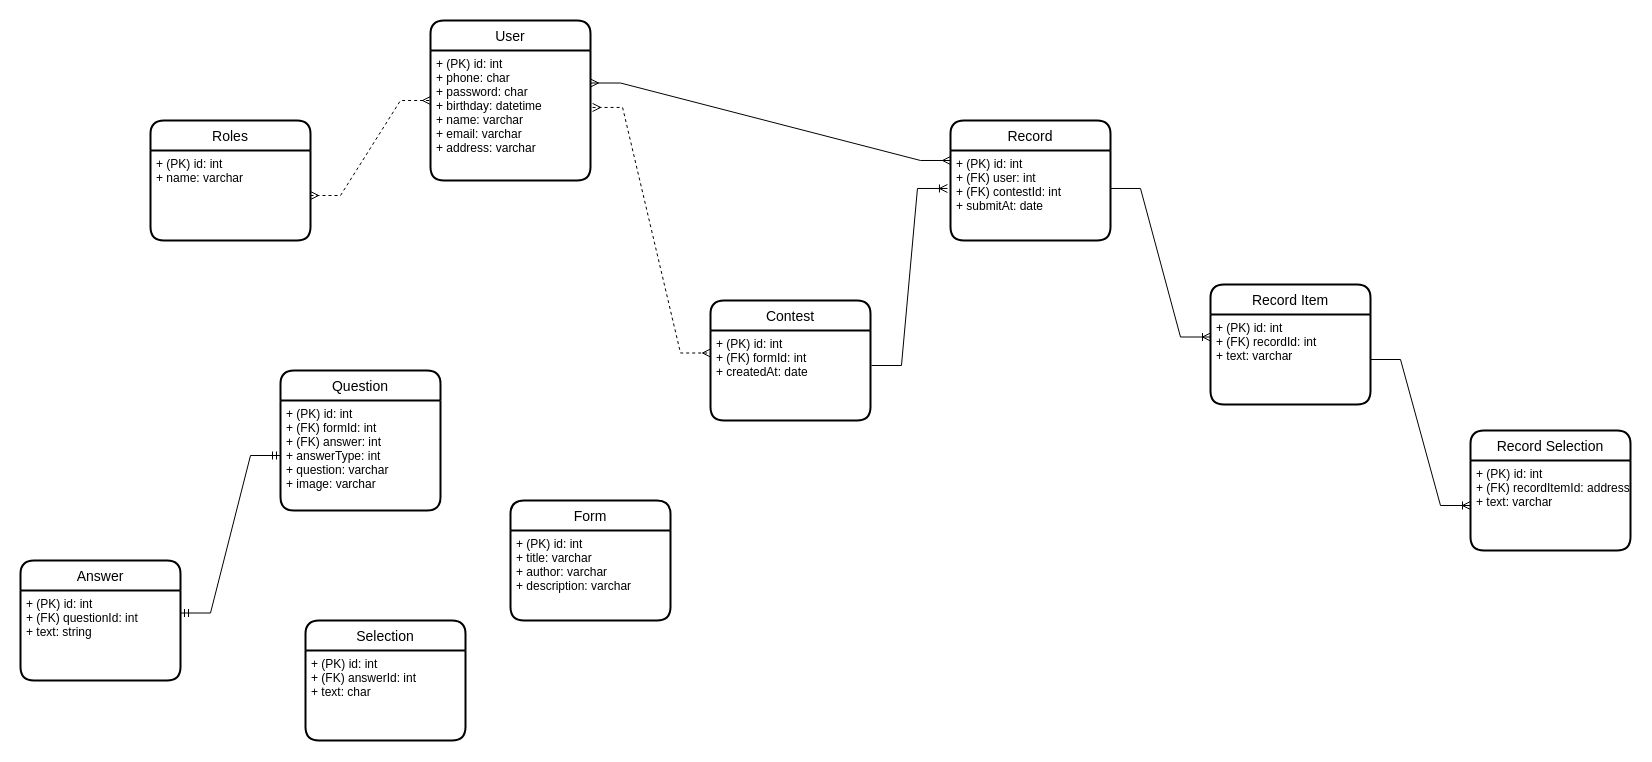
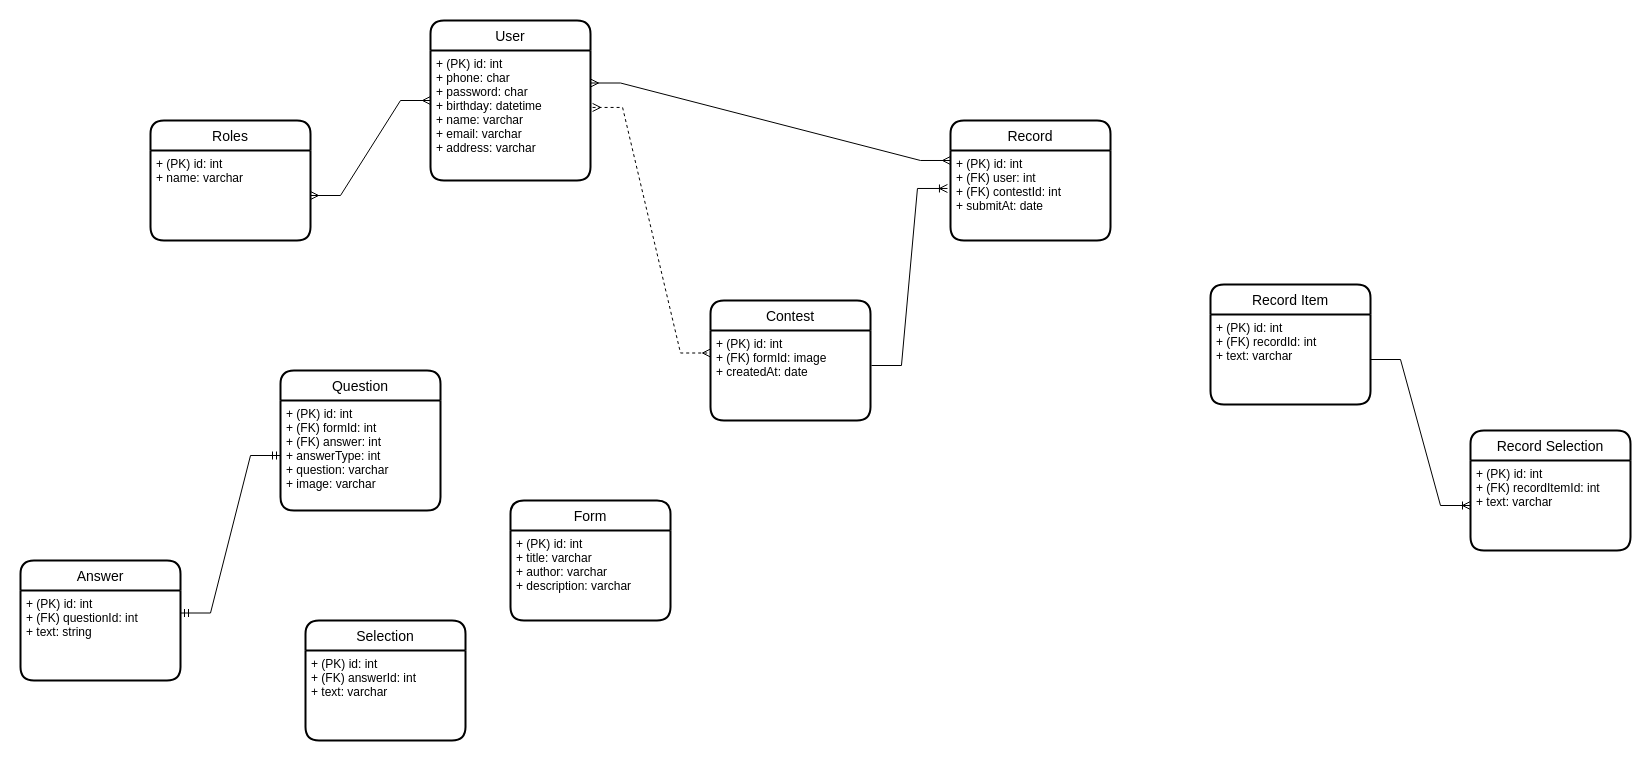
edge "User" -- "+ (PK) id: int + name: varchar": style dashed -> solid
edge "+ (PK) id: int + (FK) user: int + (FK) contestId: int + submitAt: date" -> "+ (PK) id: int + (FK) recordId: int + text: varchar": removed
node "+ (PK) id: int + (FK) formId: int + createdAt: date": label "+ (PK) id: int + (FK) formId: int + createdAt: date" -> "+ (PK) id: int + (FK) formId: image + createdAt: date"
node "+ (PK) id: int + (FK) recordItemId: address + text: varchar": label "+ (PK) id: int + (FK) recordItemId: address + text: varchar" -> "+ (PK) id: int + (FK) recordItemId: int + text: varchar"
node "+ (PK) id: int + (FK) answerId: int + text: char": label "+ (PK) id: int + (FK) answerId: int + text: char" -> "+ (PK) id: int + (FK) answerId: int + text: varchar"
